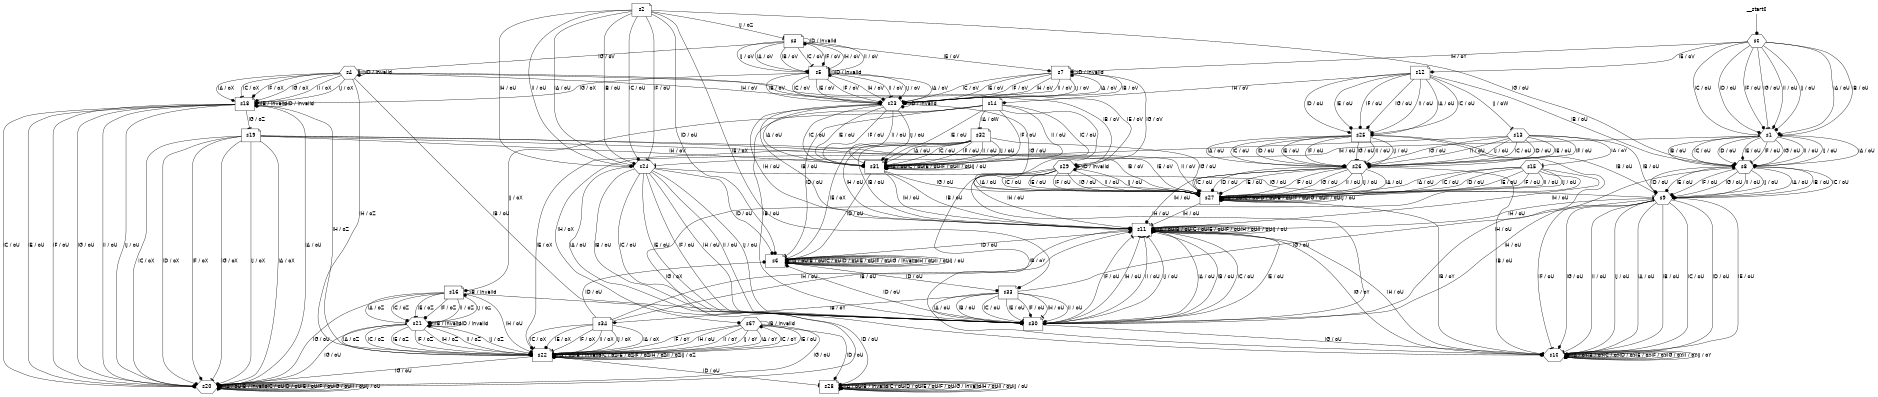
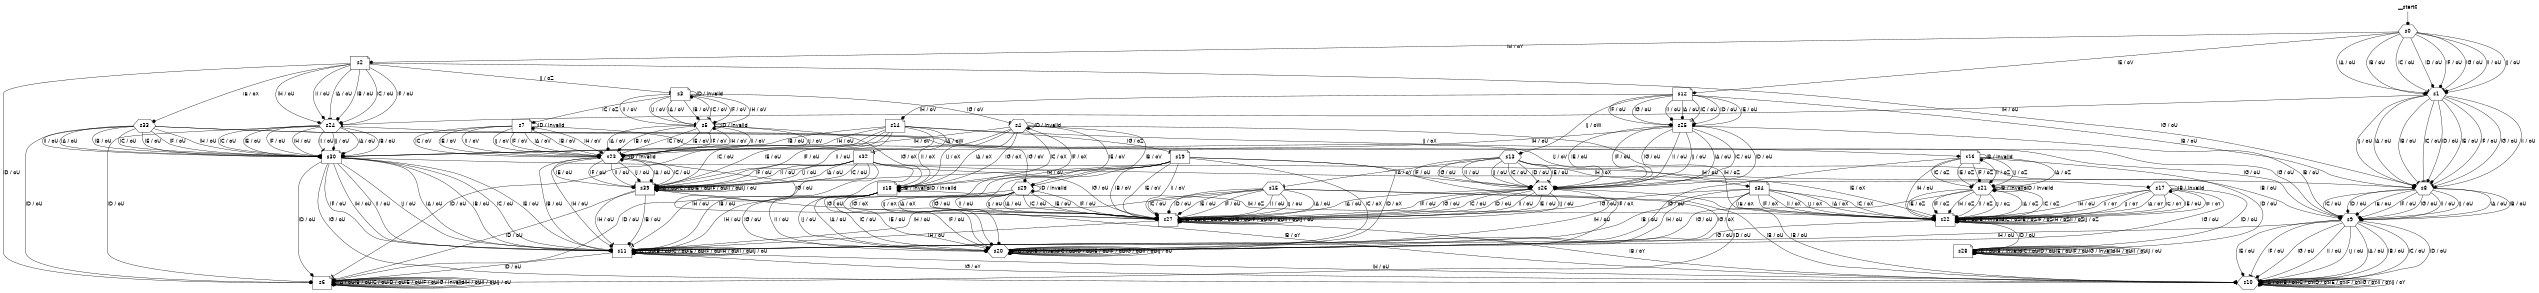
edge "s3" -> "s7": label "iE / oV" -> "iC / oZ"
edge "s0" -> "s7": now "s0" -> "s2"
node "s5": shape note -> hexagon
edge "s12" -> "s13": arrowhead tee -> diamond
edge "s18" -> "s19": now "s14" -> "s19"
node "s31": label "s31" -> "s39"
edge "s32" -> "s6": label "iE / oX" -> "iD / oU"
edge "s34" -> "s27": added, label "iG / oU"
edge "s33" -> "s9": arrowhead tee -> diamond
edge "s6" -> "s33": reversed
node "s33": shape note -> hexagon
edge "s33" -> "s34": label "iB / oY" -> "iJ / oV"
edge "s16" -> "s22": arrowhead dot -> diamond
node "s67": label "s67" -> "s17"
edge "s4" -> "s10": now "s15" -> "s10"
